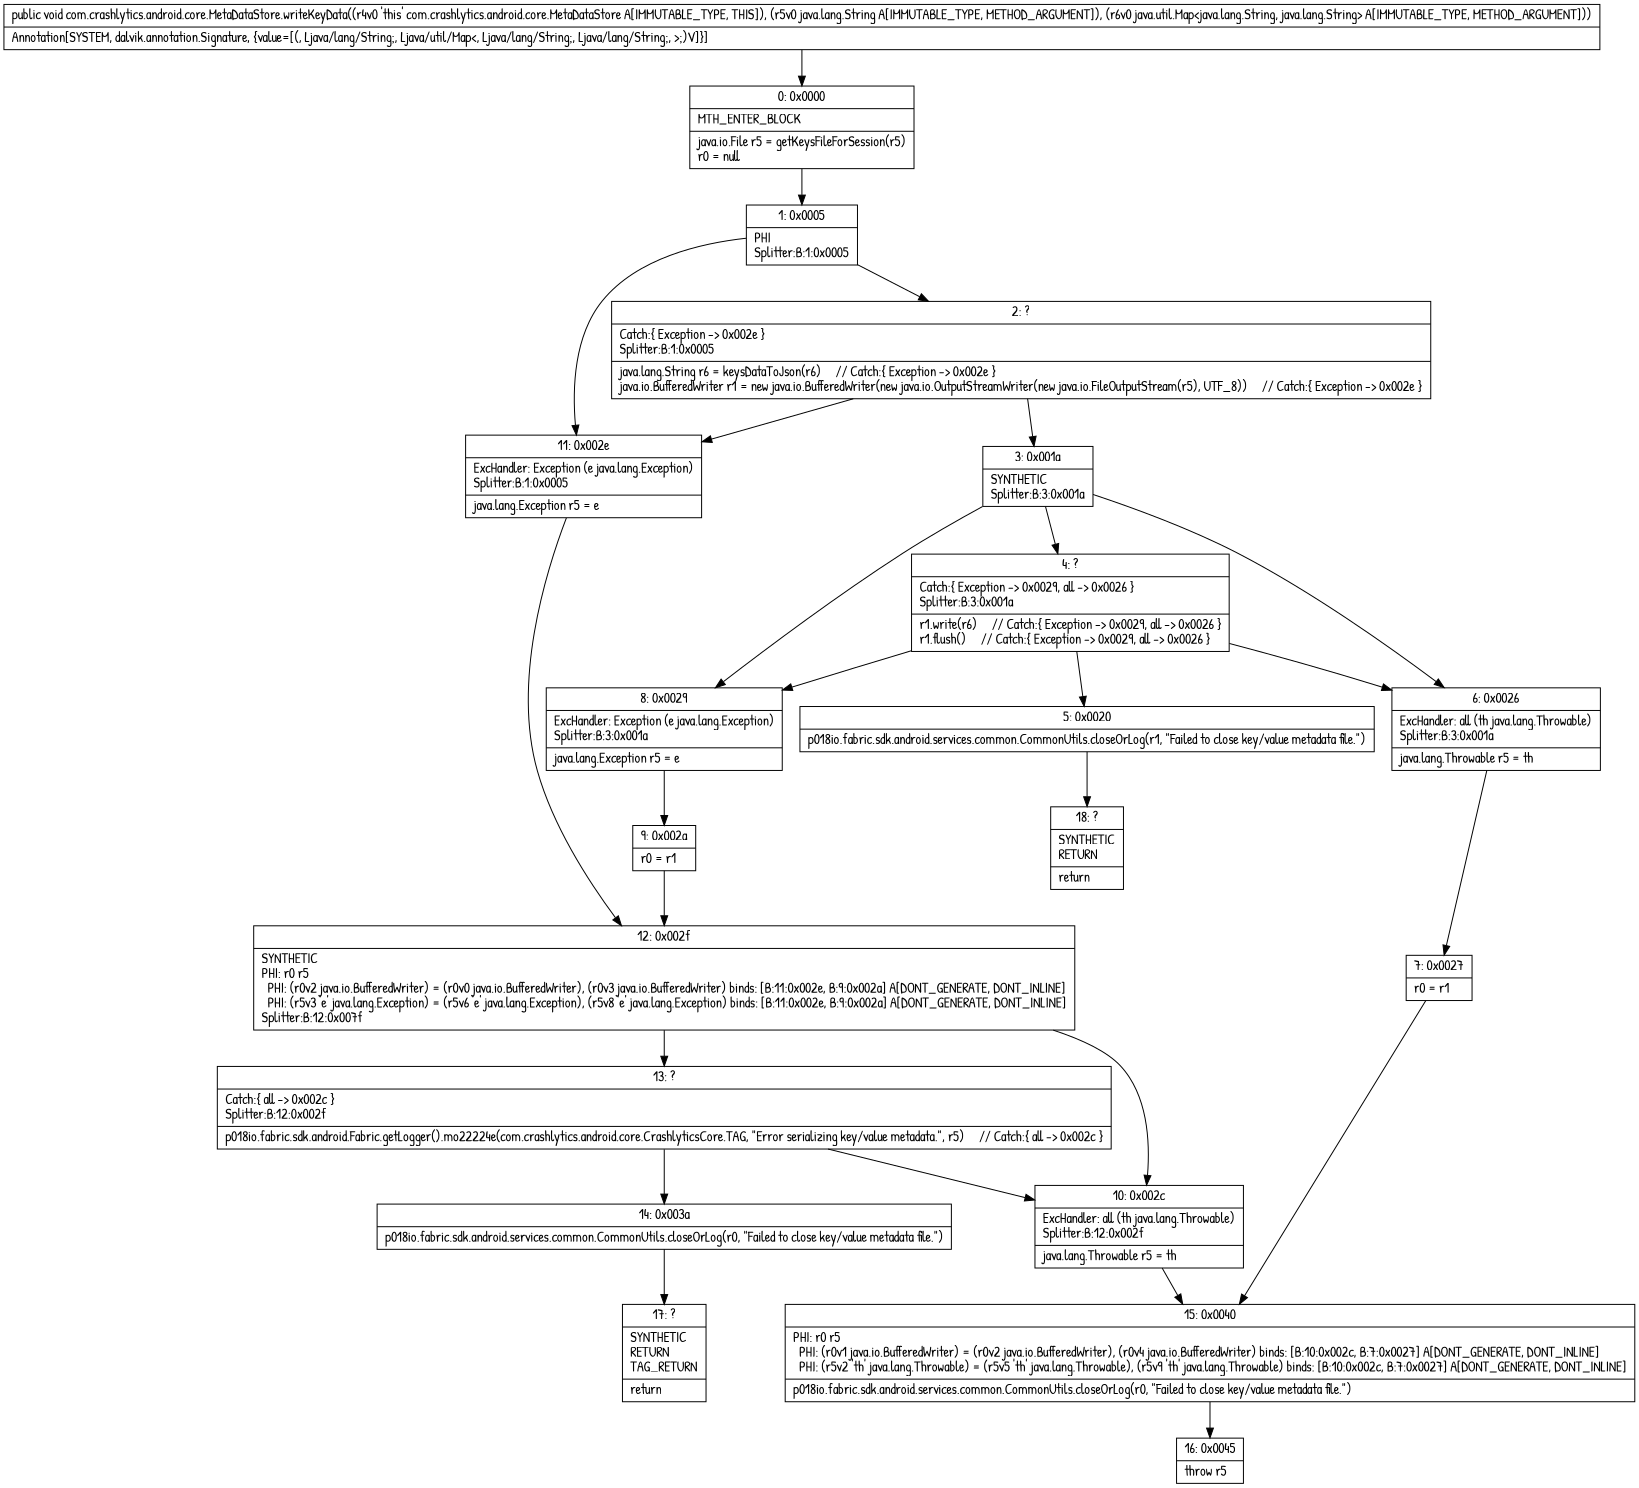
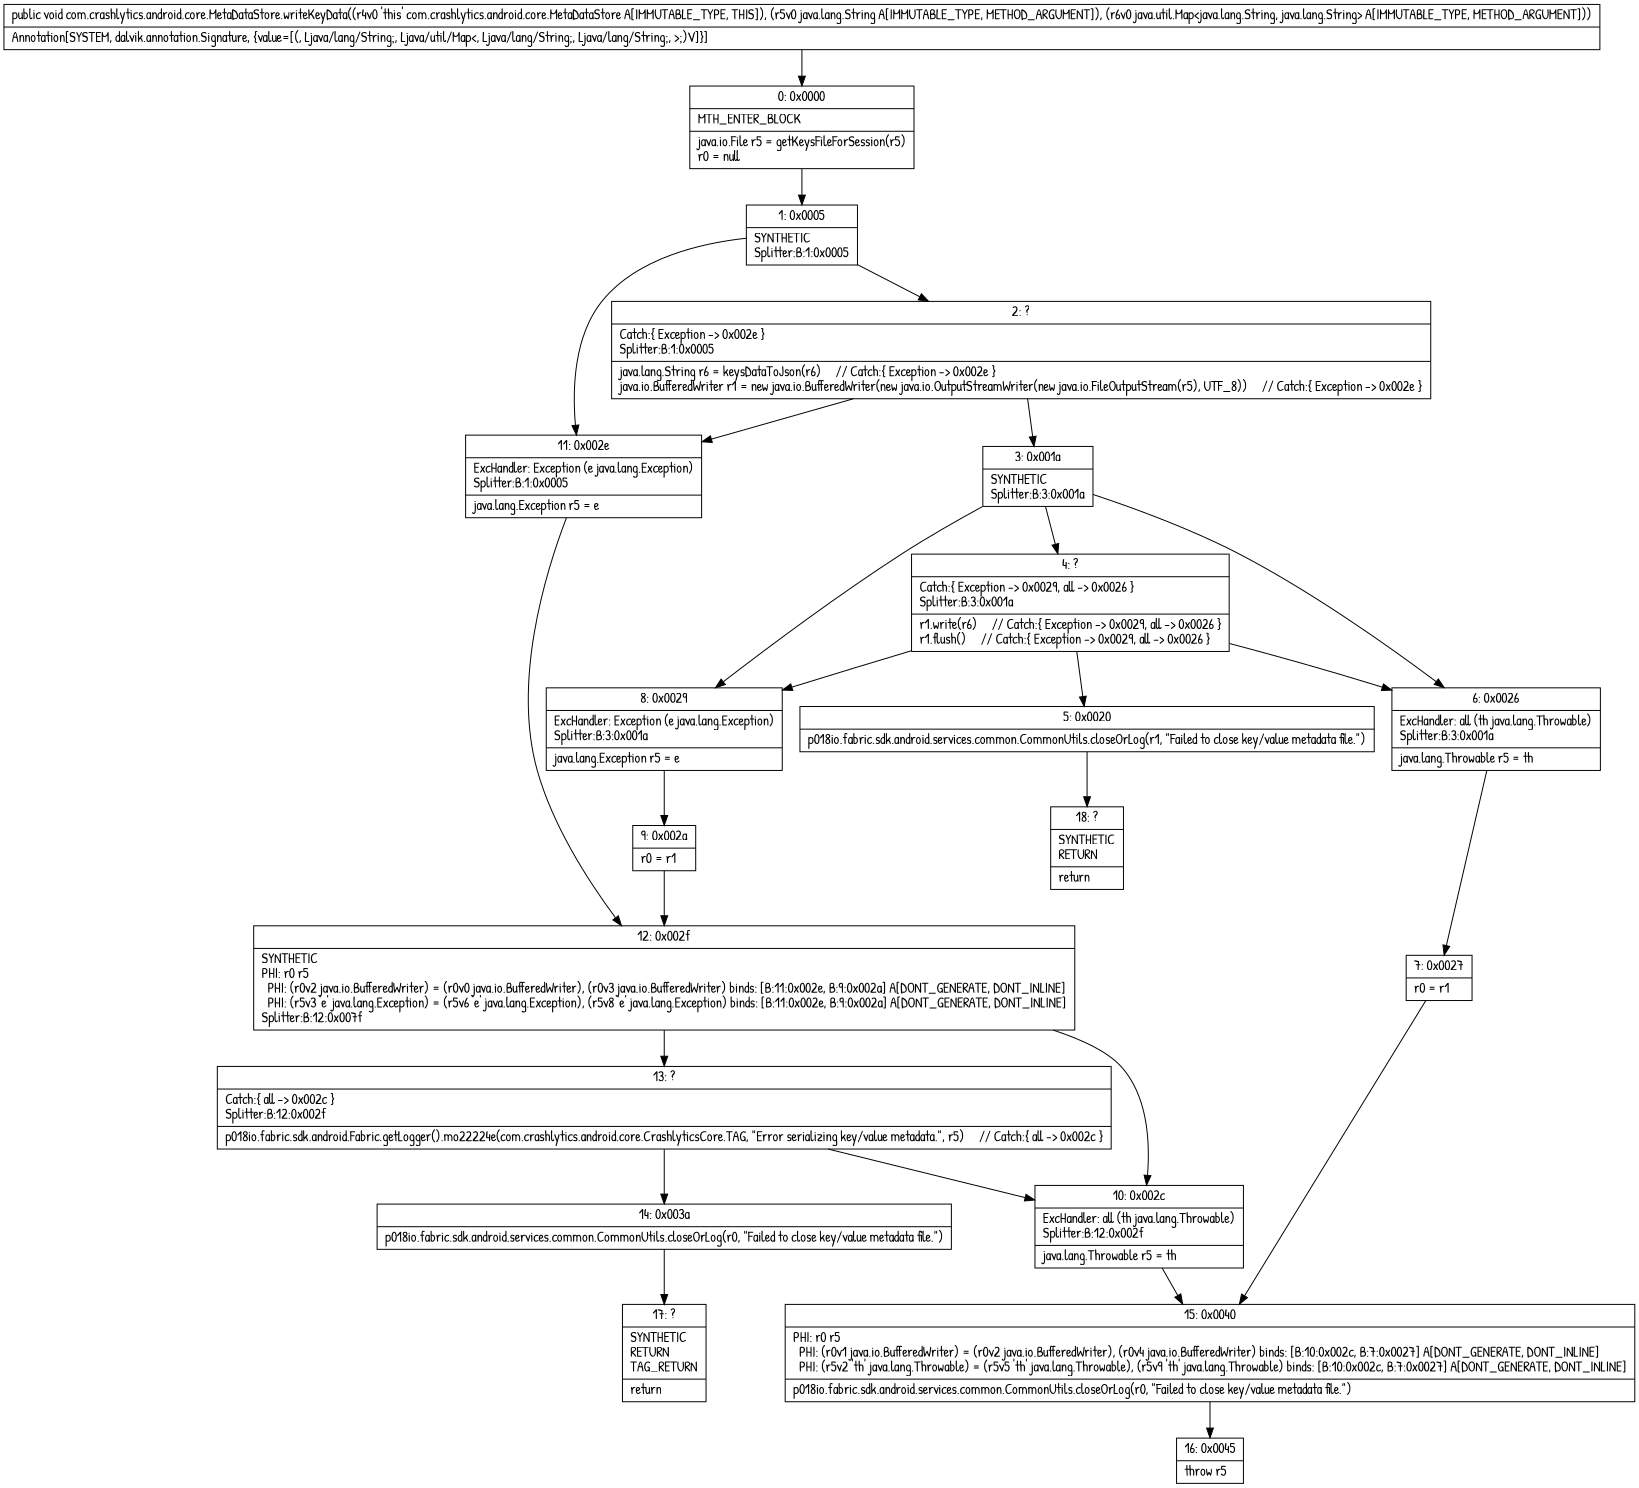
node "1: 0x0005": text "PHI" -> "SYNTHETIC"
